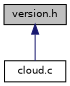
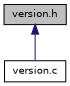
node "cloud.c": label "cloud.c" -> "version.c"
